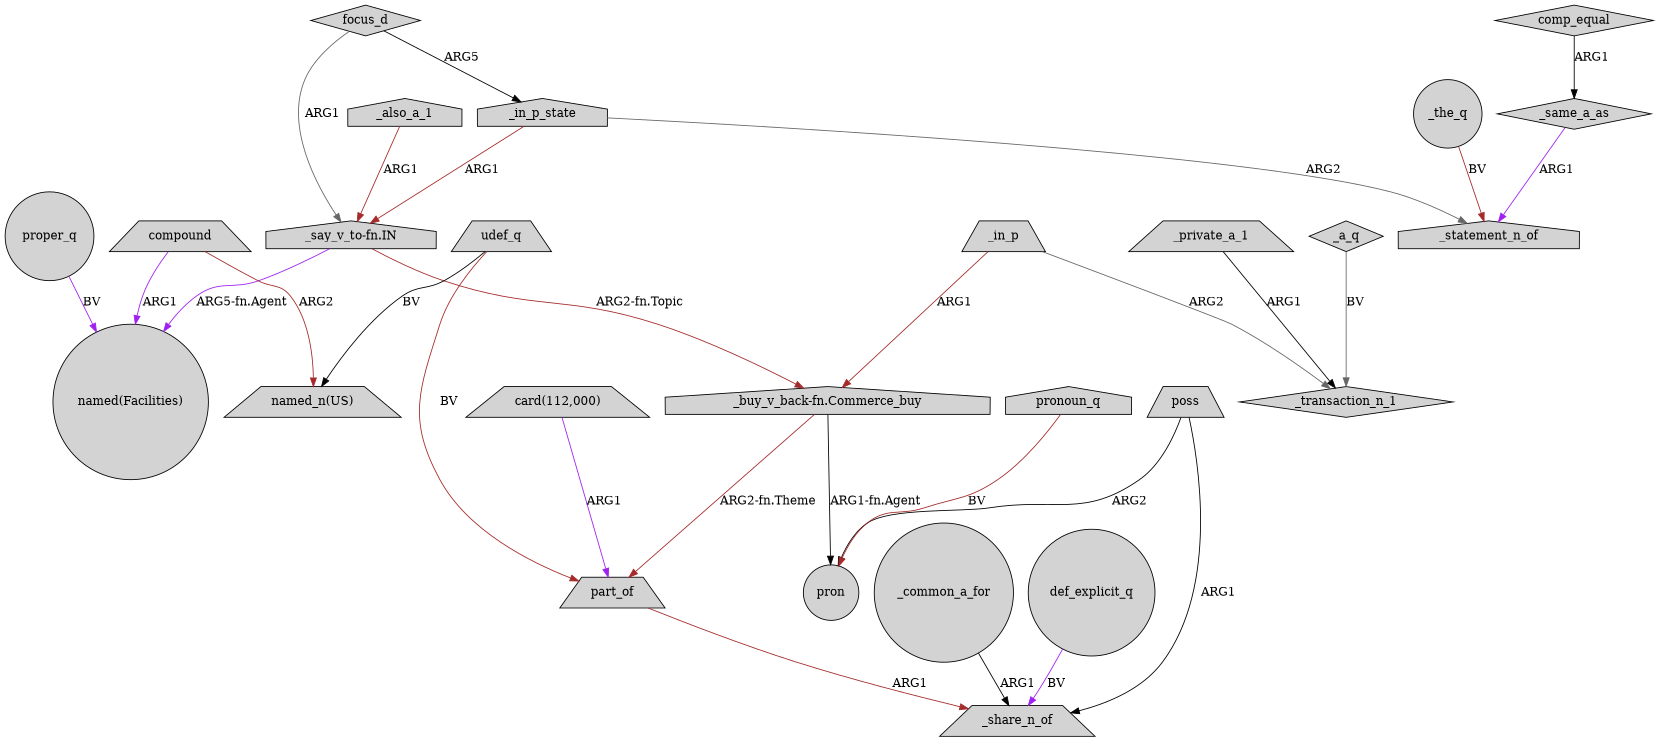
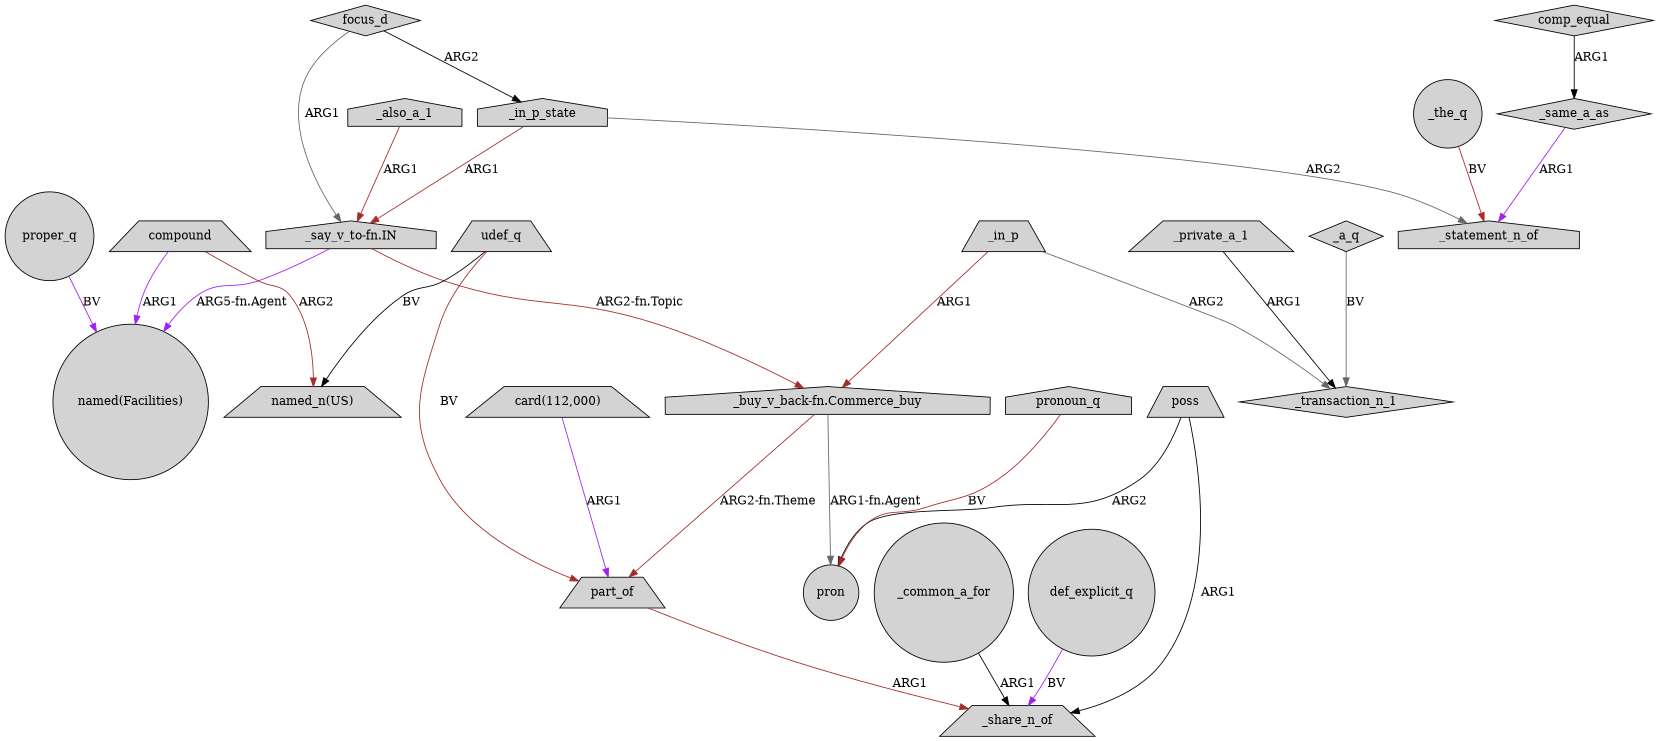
edge "focus_d" -> "_in_p_state": label "ARG5" -> "ARG2"
edge "_buy_v_back-fn.Commerce_buy" -> "pron": color black -> gray40
